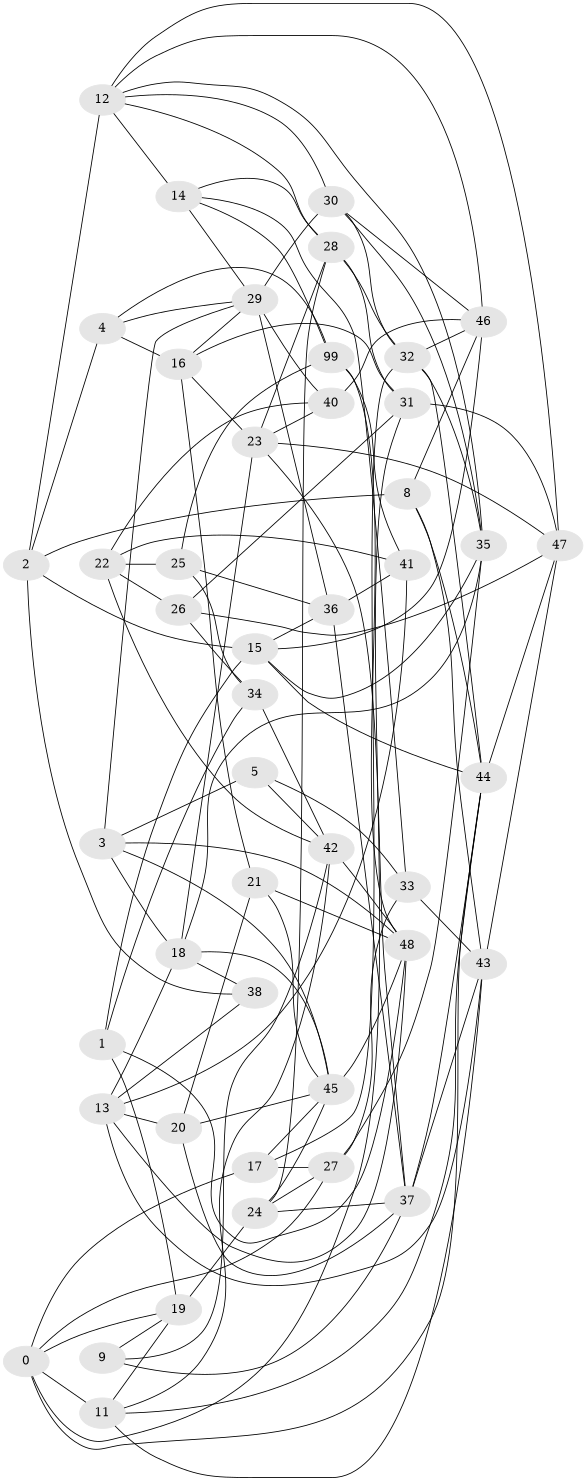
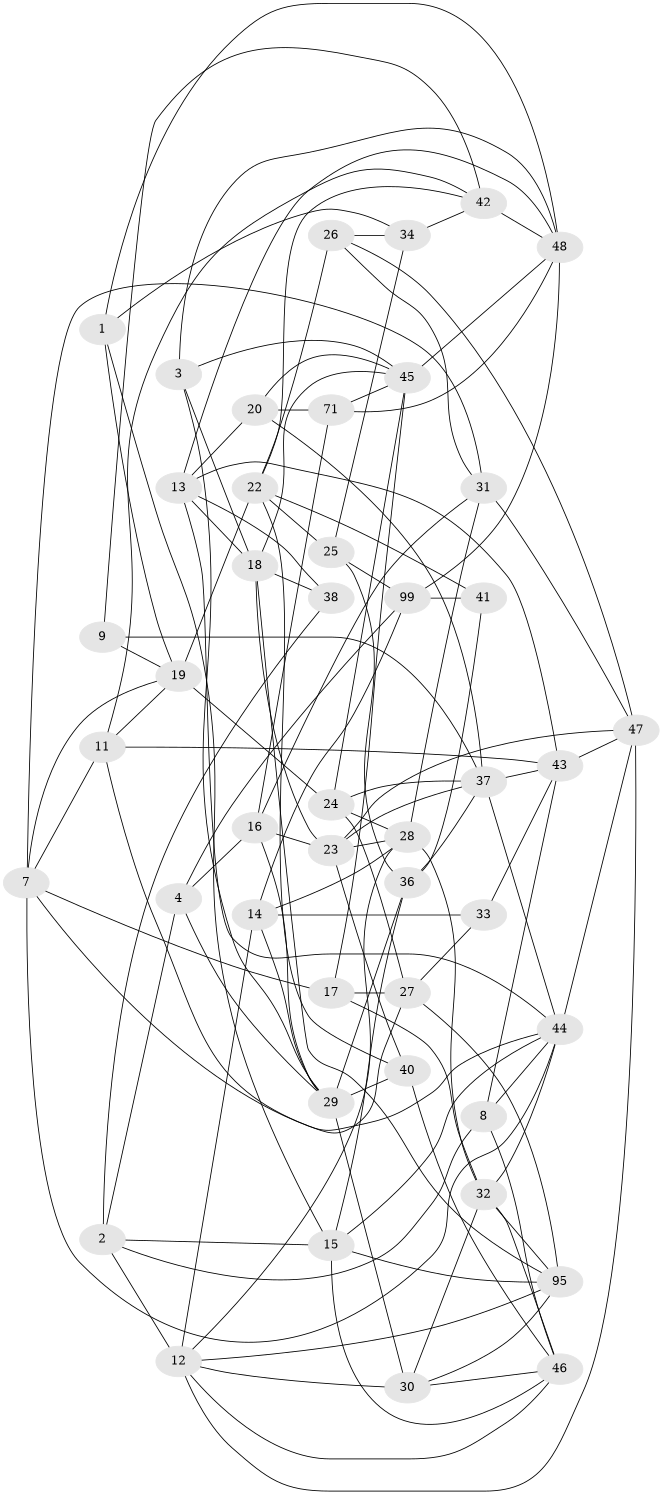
node "35": label "35" -> "95"
edge "22" -- "19": added
node "5": removed
node "21": label "21" -> "71"
edge "41" -- "13": now "44" -- "13"
node "0": label "0" -> "7"
